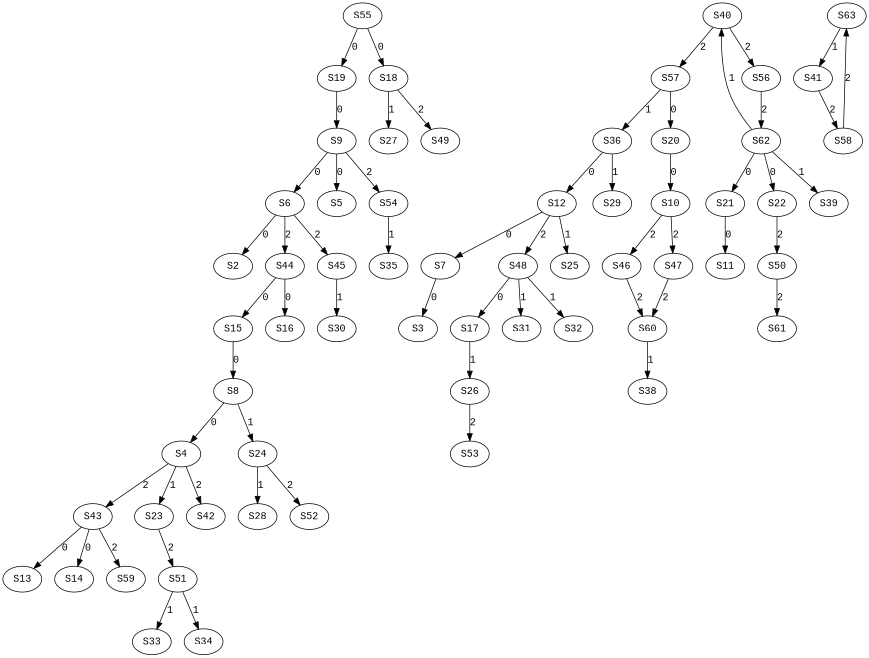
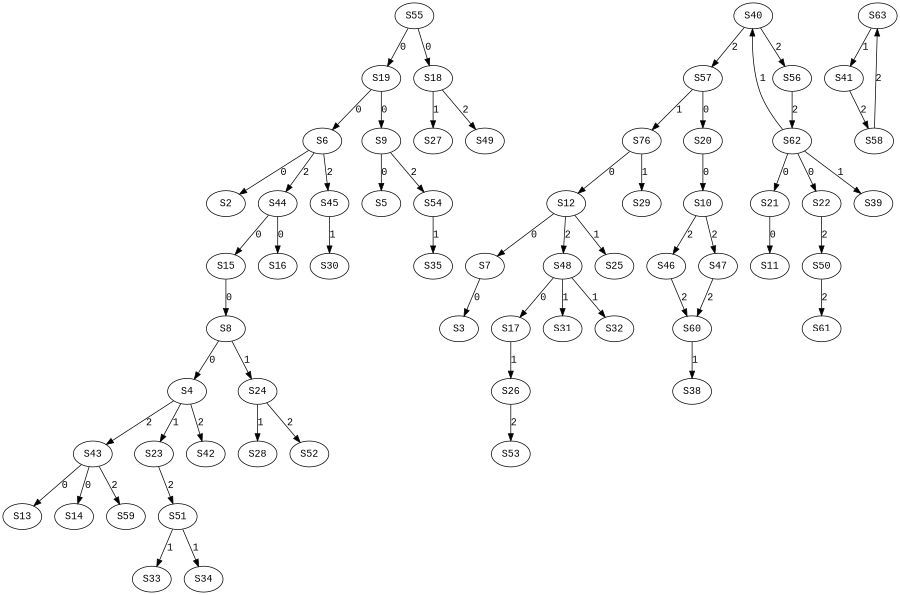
node "S36": label "S36" -> "S76"
edge "S9" -> "S6": now "S19" -> "S6"
